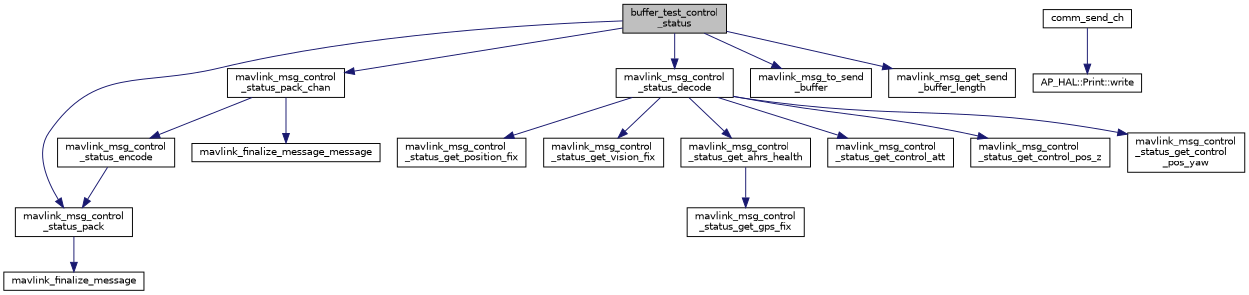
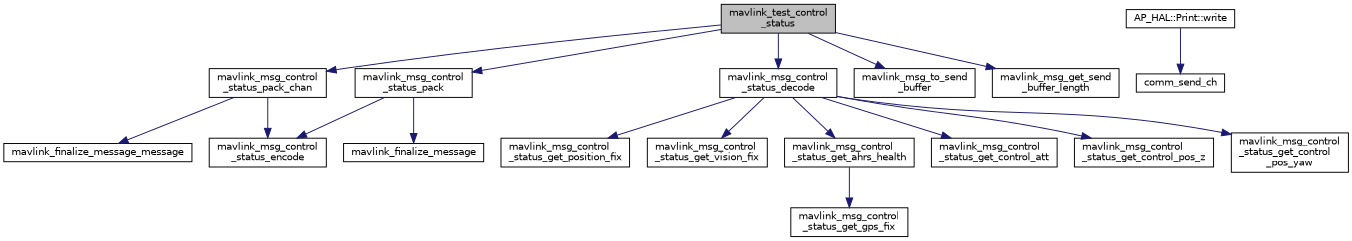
node "buffer_test_control _status": label "buffer_test_control _status" -> "mavlink_test_control _status"
edge "comm_send_ch" -> "AP_HAL::Print::write": reversed
edge "mavlink_msg_control _status_encode" -> "mavlink_msg_control _status_pack": reversed
